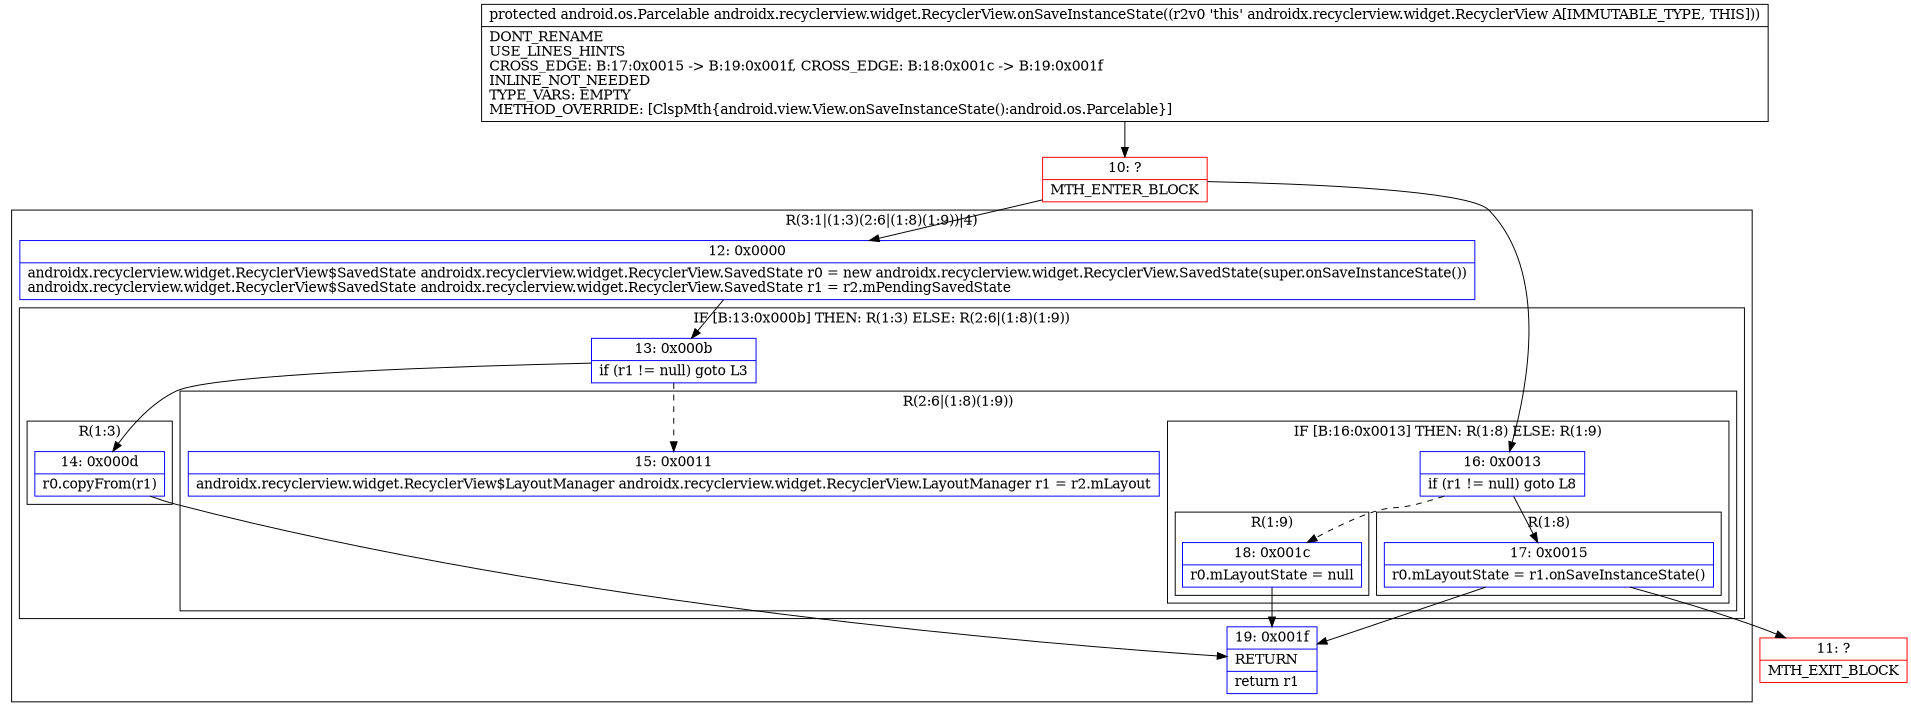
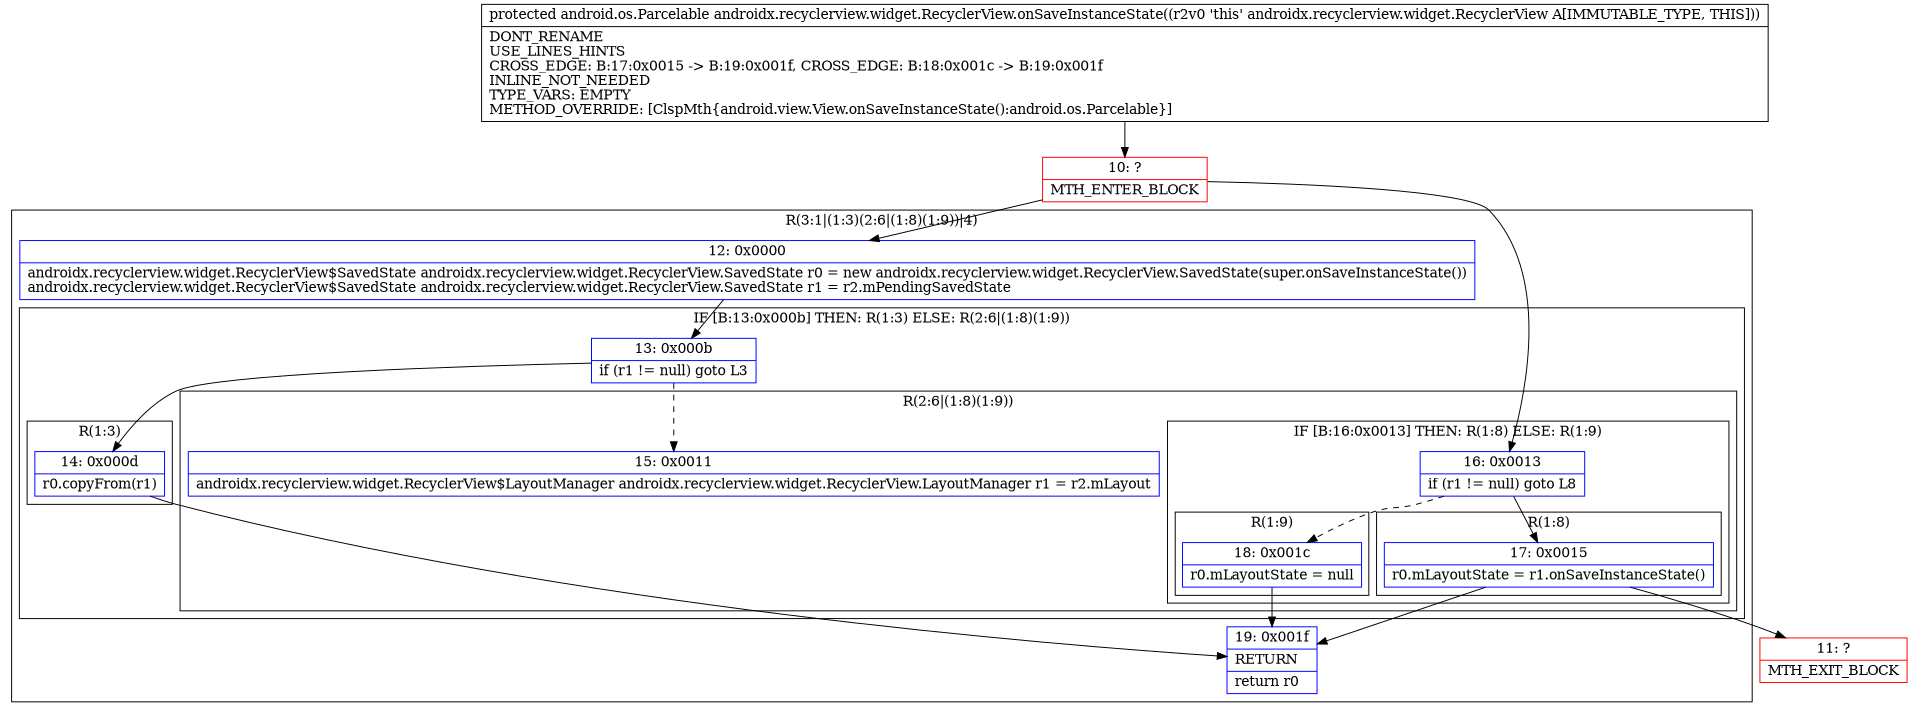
node "19: 0x001f": text "return r1" -> "return r0"
